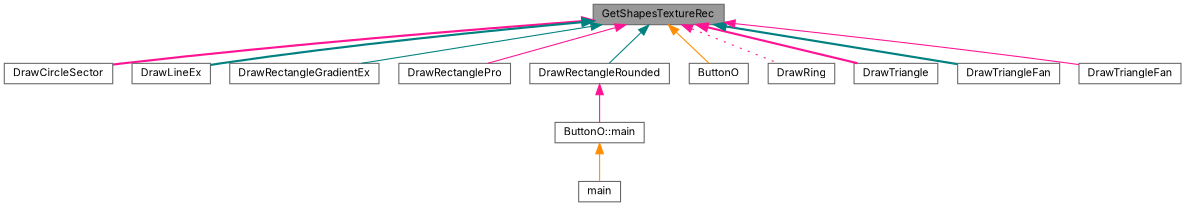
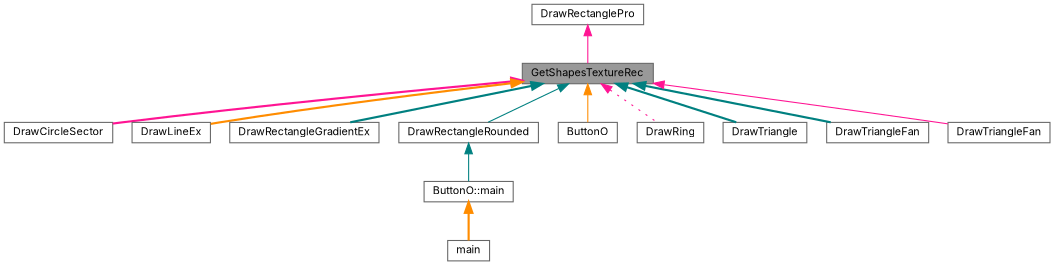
edge "DrawRectangleGradientEx" -> "GetShapesTextureRec": style solid -> bold
edge "DrawRectanglePro" -> "GetShapesTextureRec": reversed
edge "DrawTriangle" -> "GetShapesTextureRec": color deeppink -> teal
edge "DrawLineEx" -> "GetShapesTextureRec": color teal -> darkorange
edge "ButtonO::main" -> "DrawRectangleRounded": color deeppink -> teal
edge "main" -> "ButtonO::main": style solid -> bold
